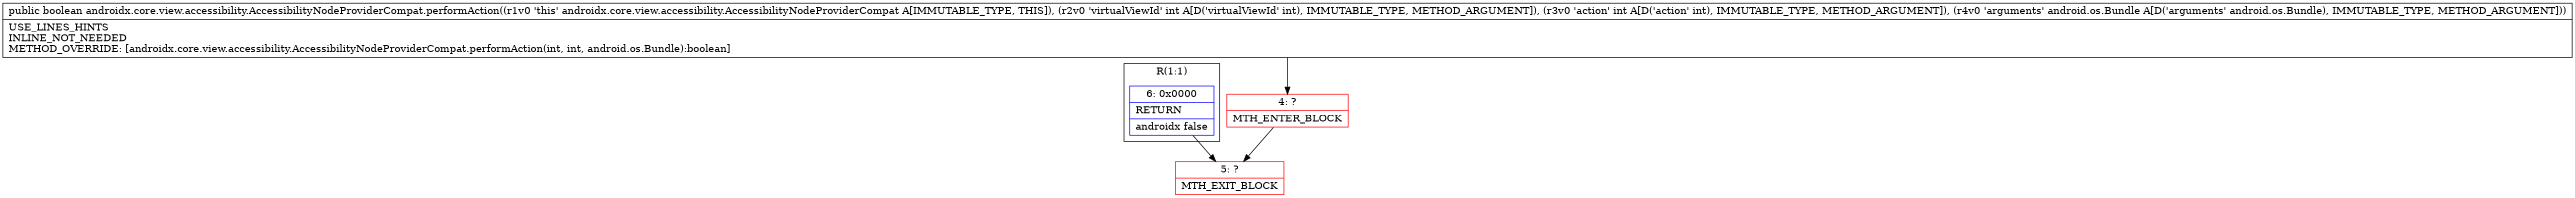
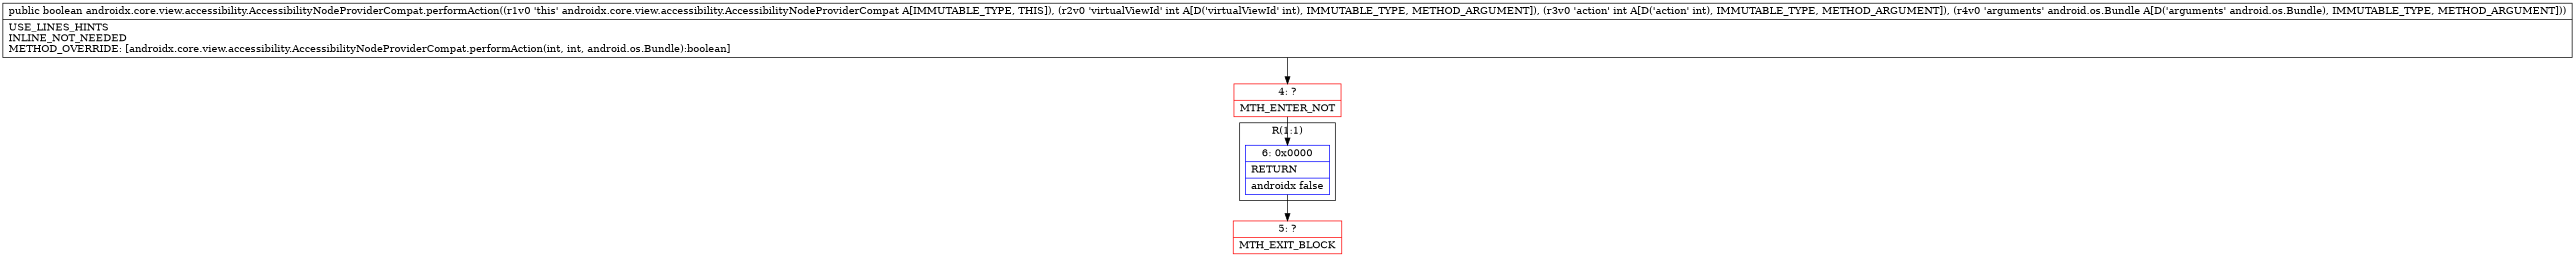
node "4: ?": text "MTH_ENTER_BLOCK" -> "MTH_ENTER_NOT"
edge "4: ?" -> "5: ?": now "4: ?" -> "6: 0x0000"
